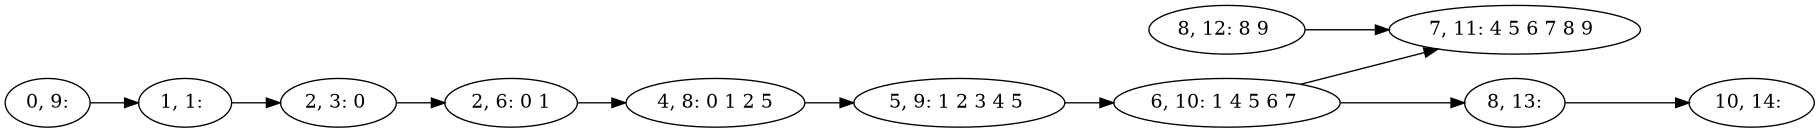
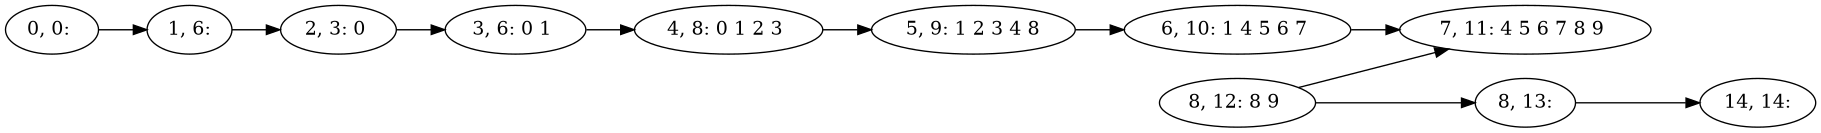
node "0, 9:": label "0, 9:" -> "0, 0:"
node "1, 1:": label "1, 1:" -> "1, 6:"
node "2, 6: 0 1": label "2, 6: 0 1" -> "3, 6: 0 1"
node "4, 8: 0 1 2 5": label "4, 8: 0 1 2 5" -> "4, 8: 0 1 2 3"
node "5, 9: 1 2 3 4 5": label "5, 9: 1 2 3 4 5" -> "5, 9: 1 2 3 4 8"
edge "6, 10: 1 4 5 6 7" -> "8, 13:": now "8, 12: 8 9" -> "8, 13:"
node "10, 14:": label "10, 14:" -> "14, 14:"
